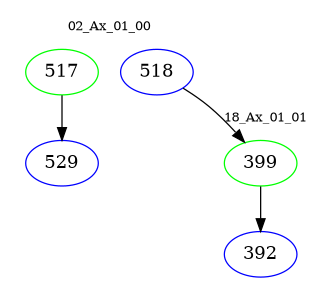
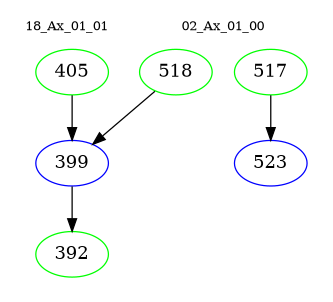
node "405": added
node "518": color blue -> green
node "529": label "529" -> "523"
node "399": color green -> blue
node "392": color blue -> green
